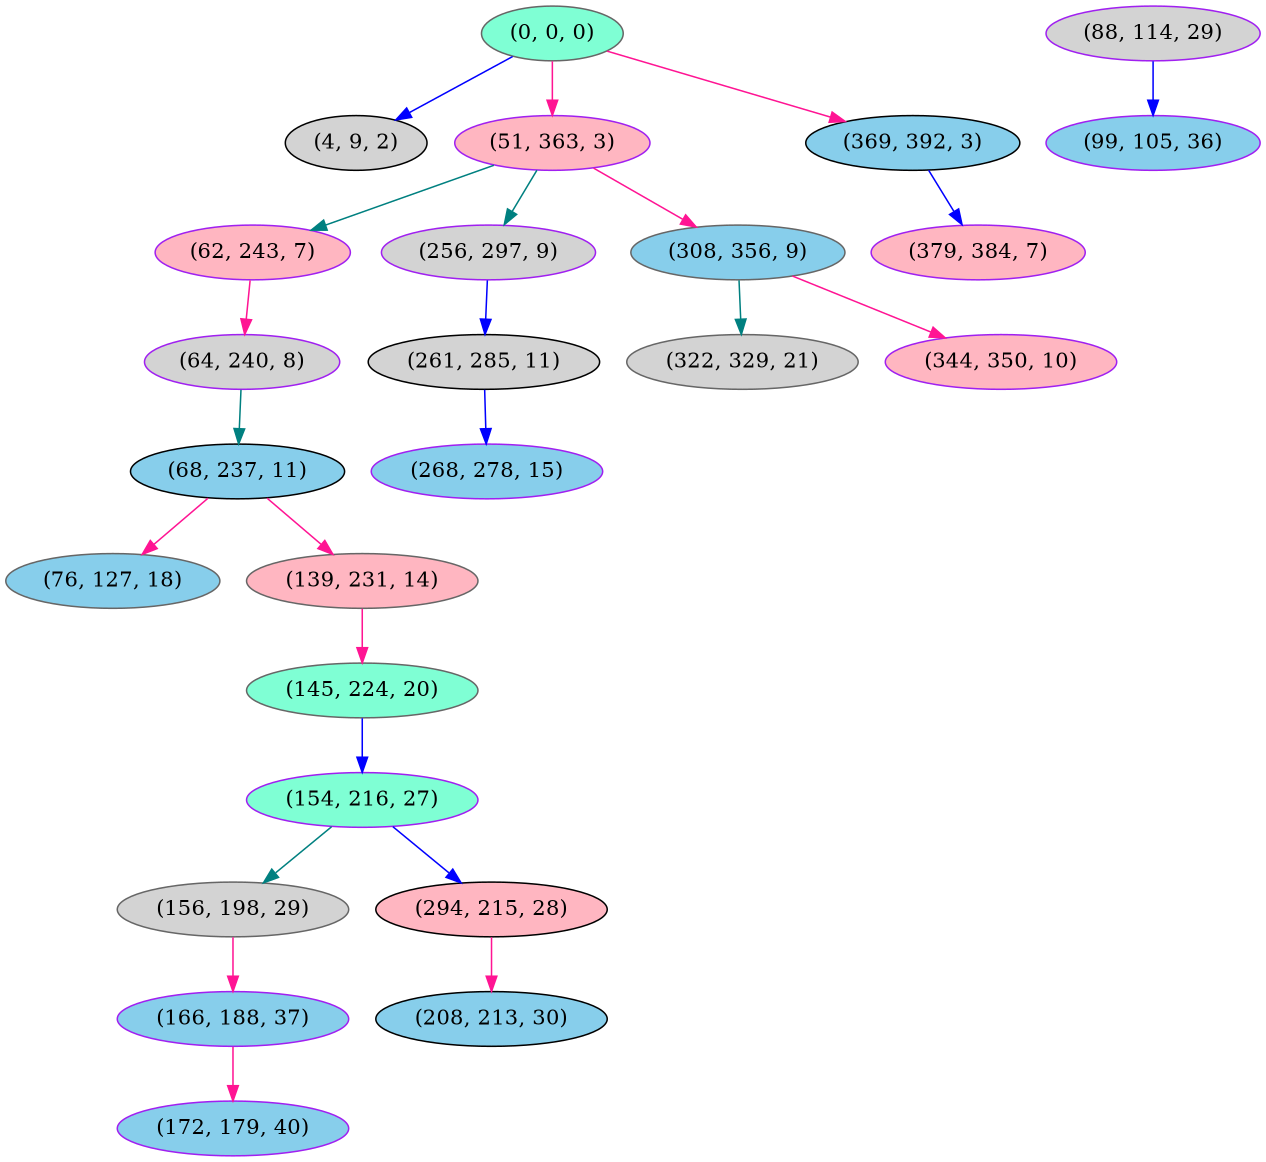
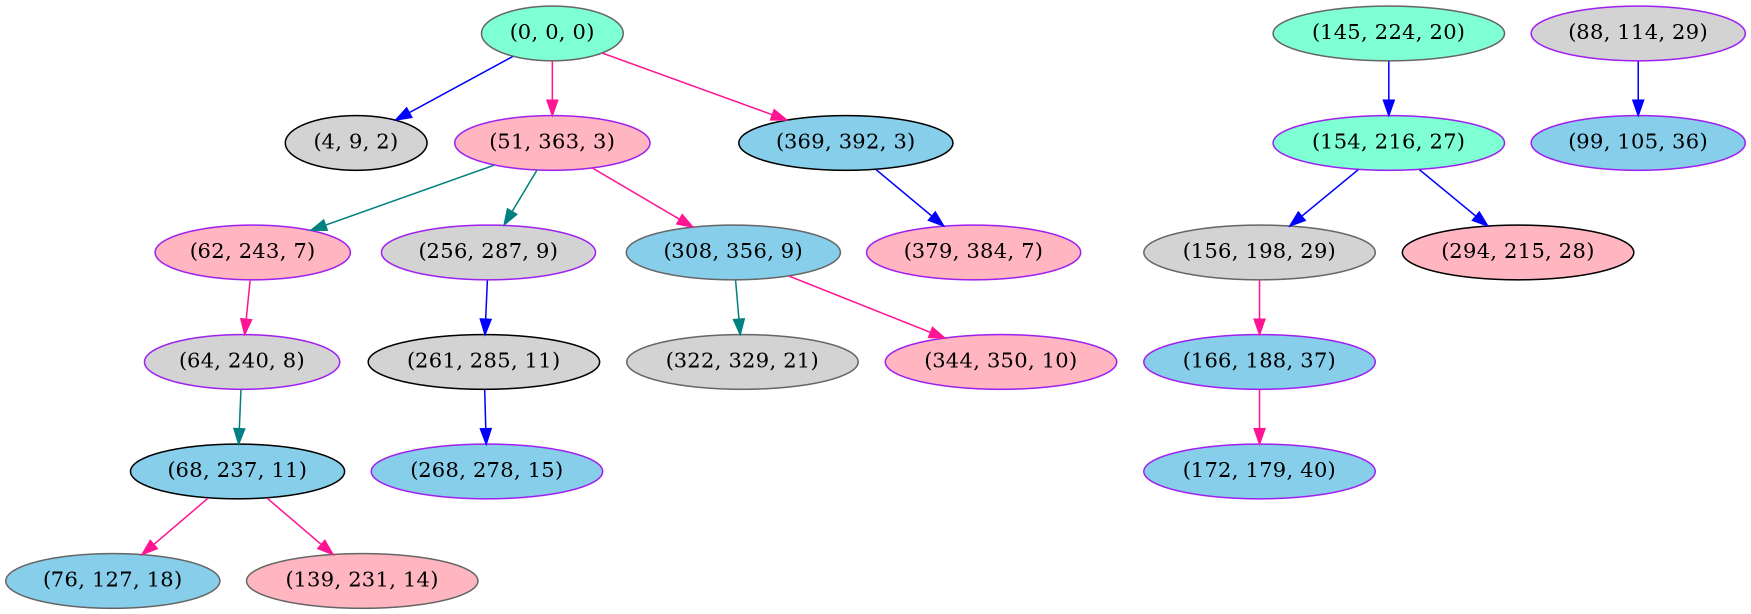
node "(256, 297, 9)": label "(256, 297, 9)" -> "(256, 287, 9)"
edge "(139, 231, 14)" -> "(145, 224, 20)": removed
edge "(154, 216, 27)" -> "(156, 198, 29)": color teal -> blue
node "(208, 213, 30)": removed
